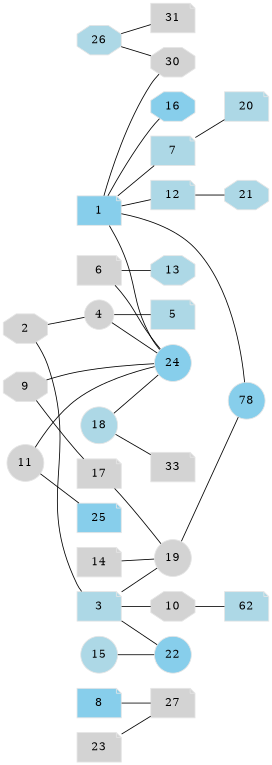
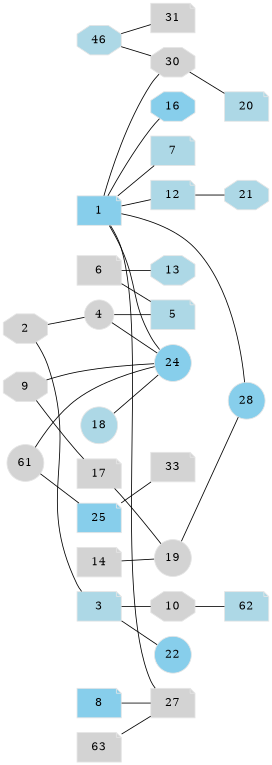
node "26": label "26" -> "46"
edge "20" -- "7": now "20" -- "30"
edge "6" -- "24": now "6" -- "5"
node "78": label "78" -> "28"
edge "18" -- "33": now "25" -- "33"
edge "1" -- "27": added
node "11": label "11" -> "61"
edge "19" -- "3": removed
node "15": removed
node "23": label "23" -> "63"
